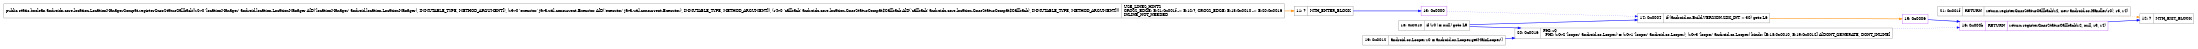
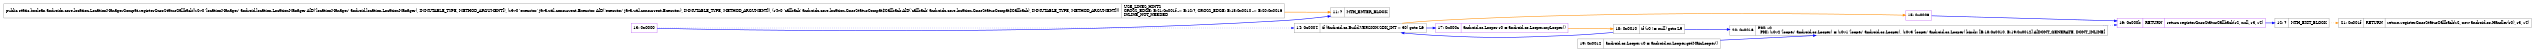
edge "11: ?" -> "13: 0x0000": reversed
edge "21: 0x001f" -> "12: ?": reversed
node "17: 0x000c": added
